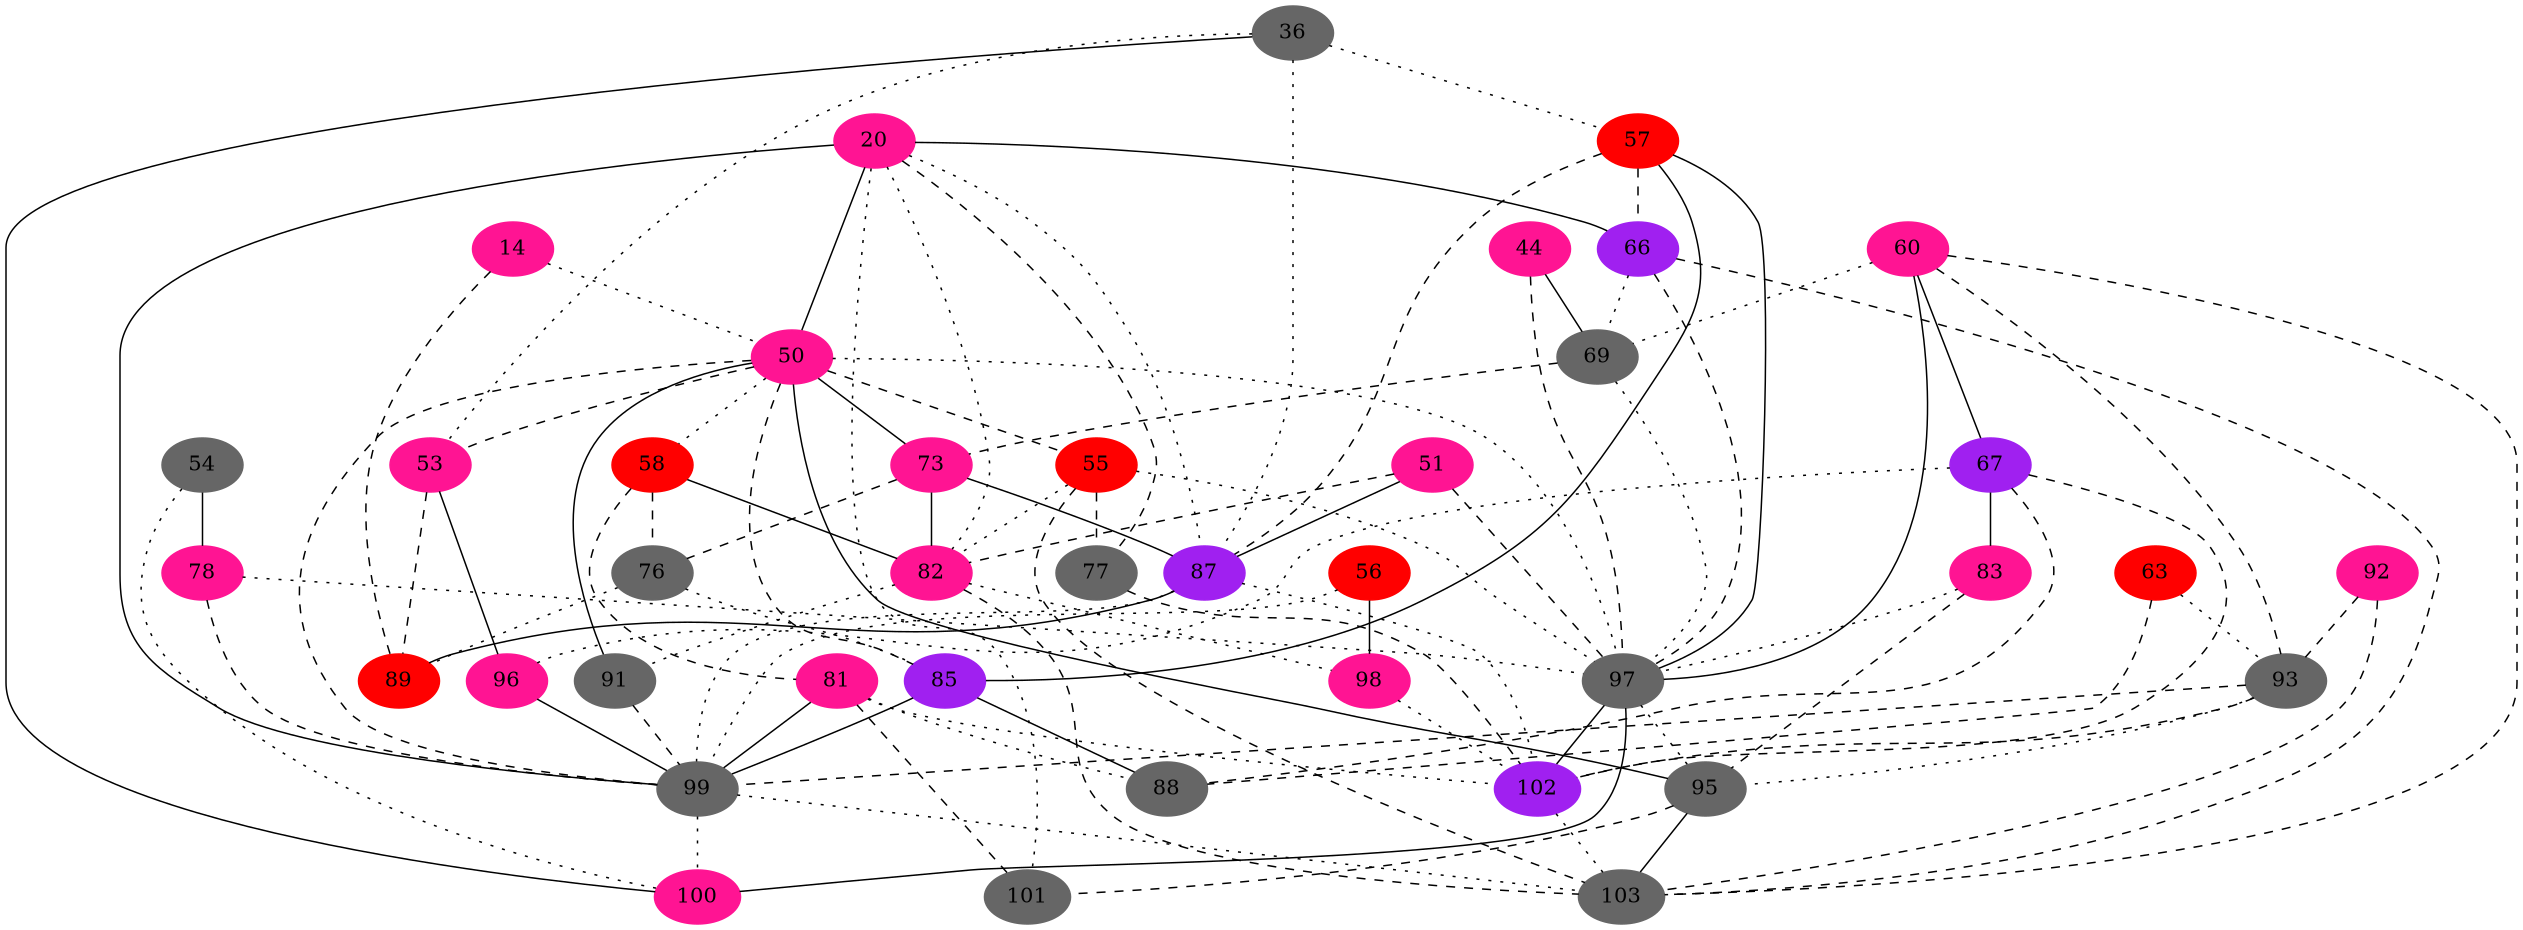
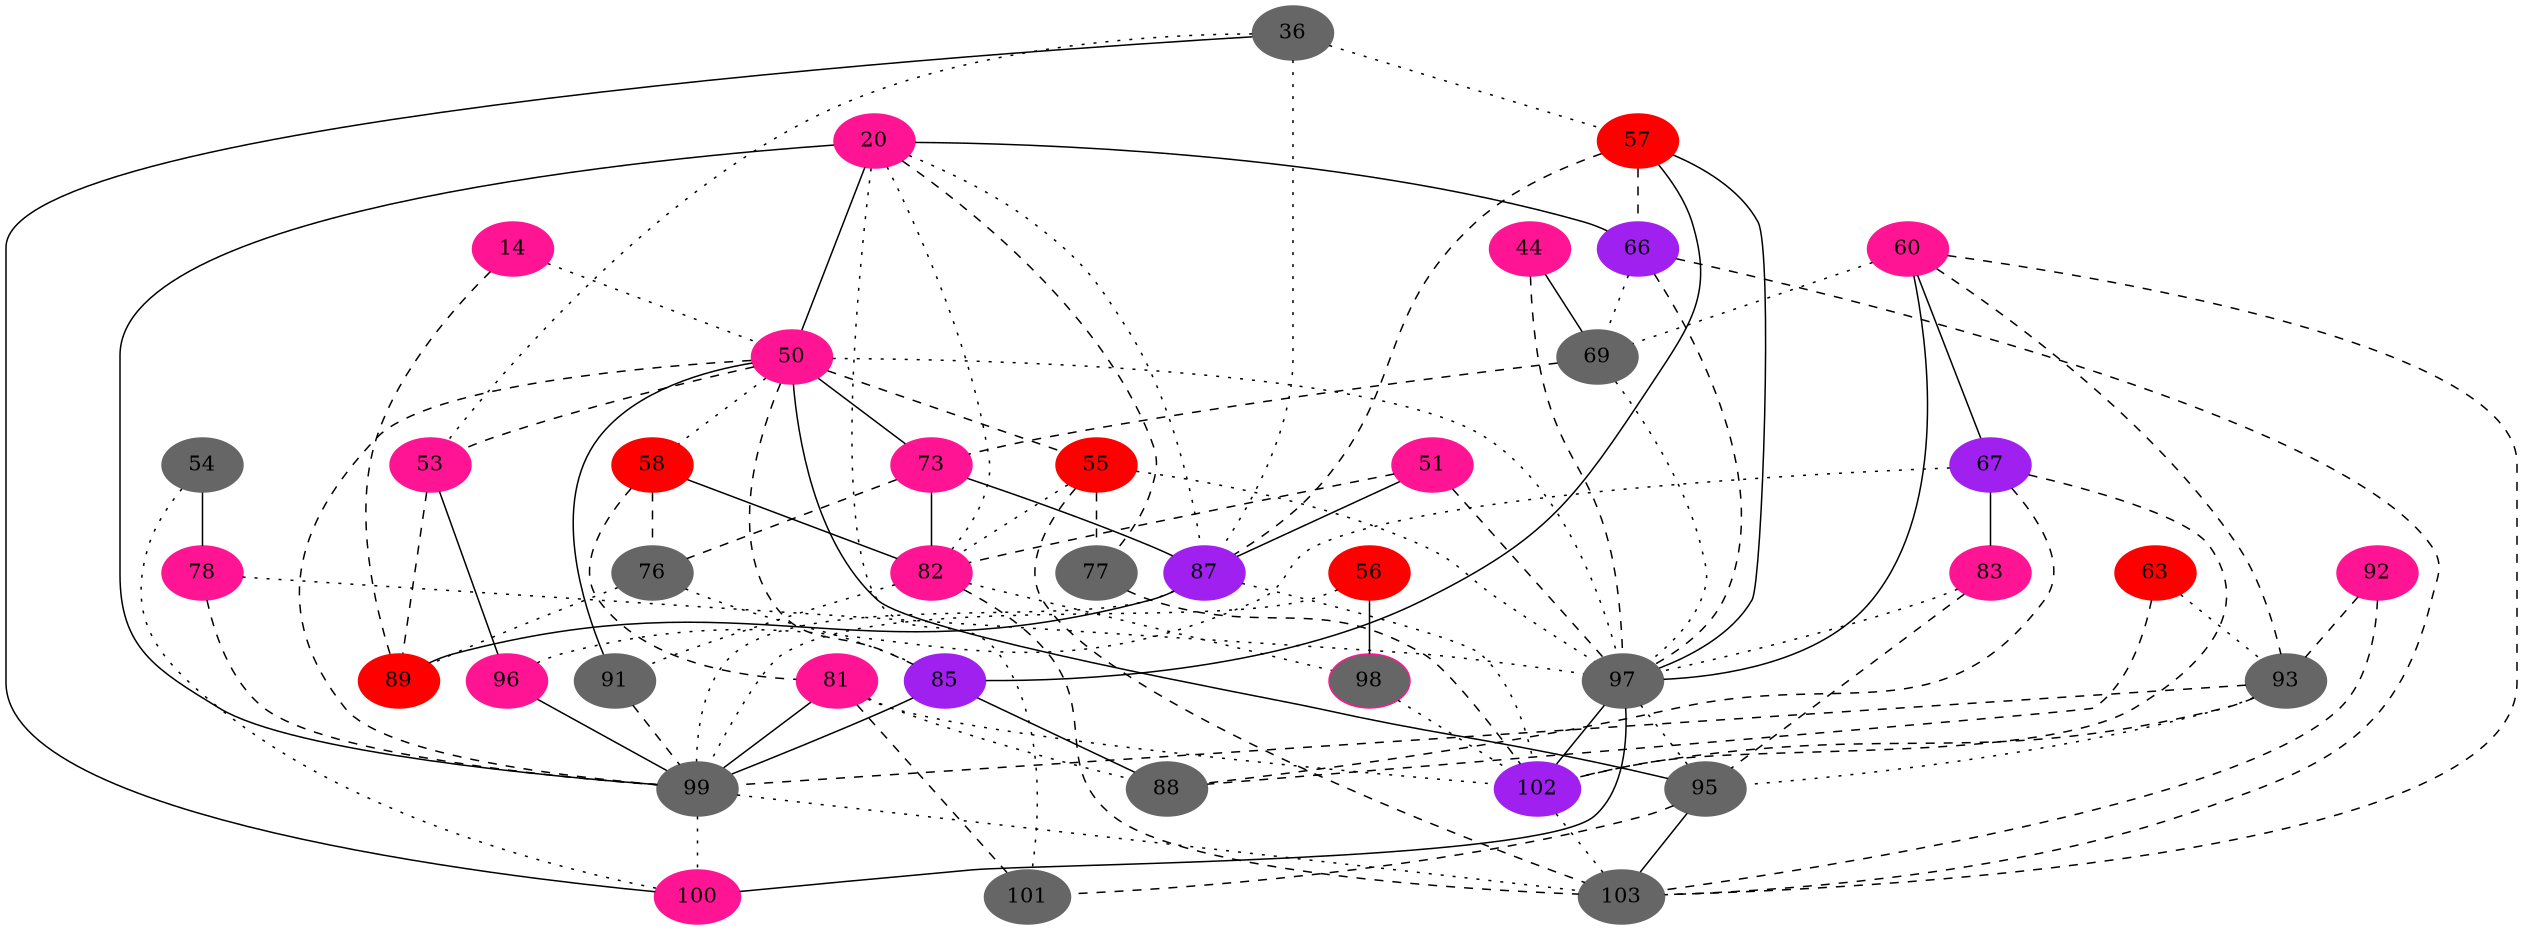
node "98": fillcolor deeppink -> gray40
